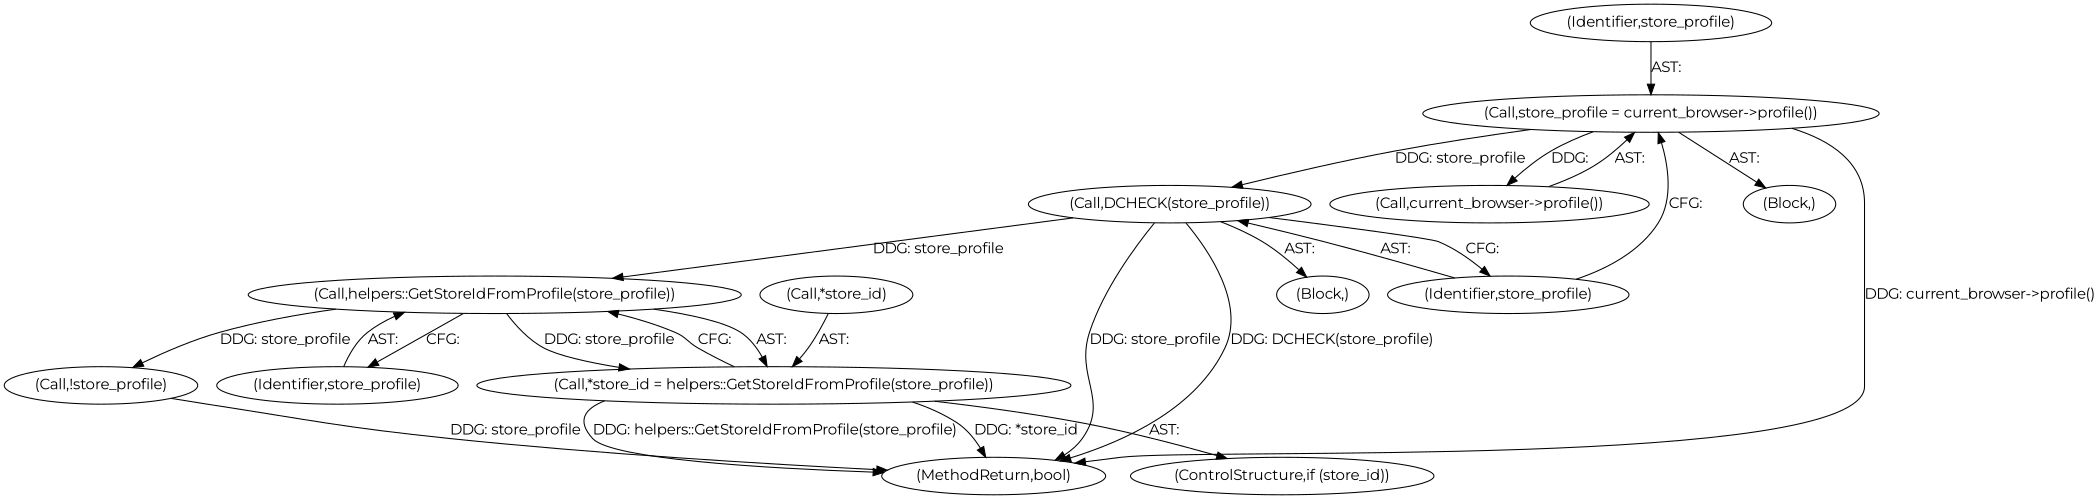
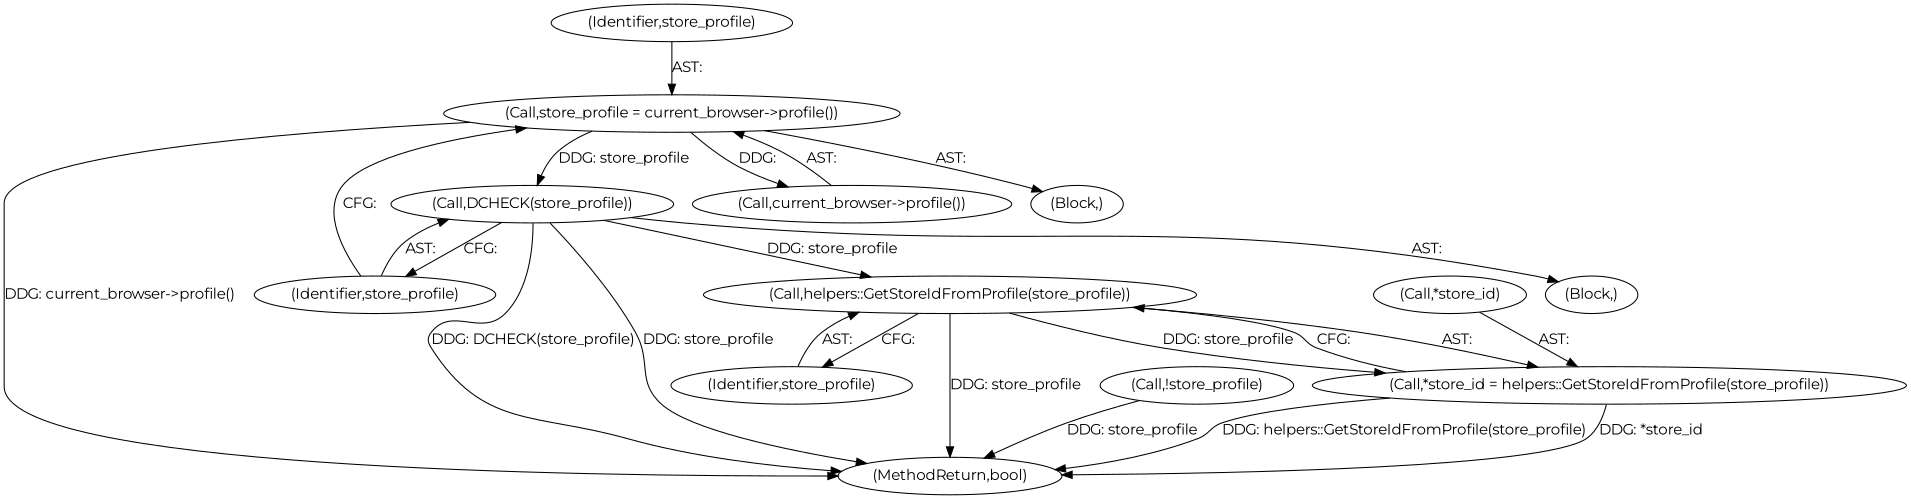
edge "(Call,helpers::GetStoreIdFromProfile(store_profile))" -> "(Call,!store_profile)": now "(Call,helpers::GetStoreIdFromProfile(store_profile))" -> "(MethodReturn,bool)"
node "(ControlStructure,if (store_id))": removed
